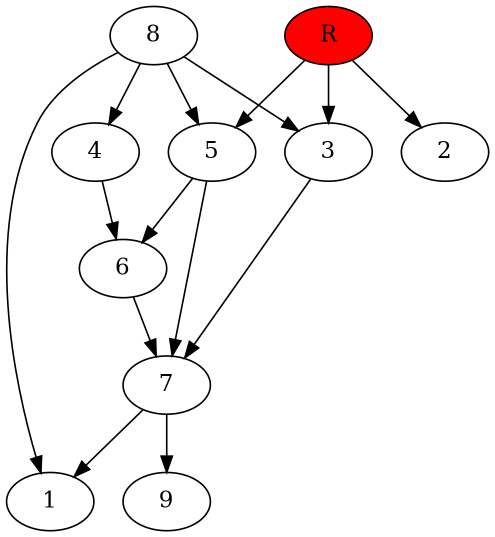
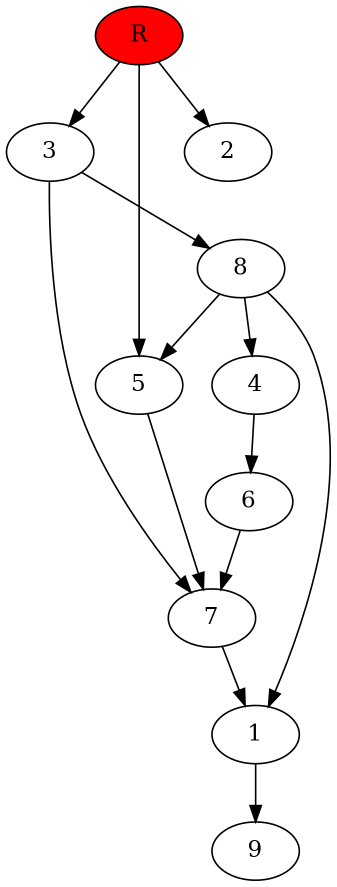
edge "8" -> "3": reversed
edge "5" -> "6": removed
edge "7" -> "9": now "1" -> "9"
